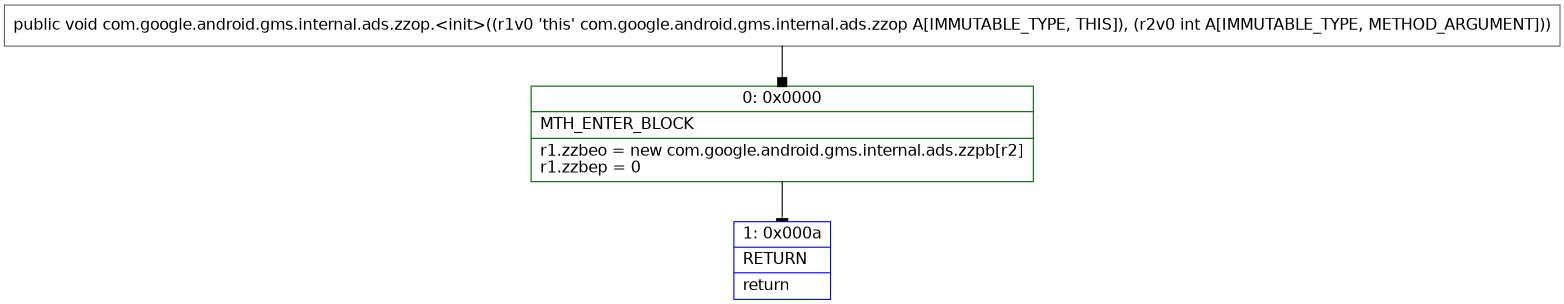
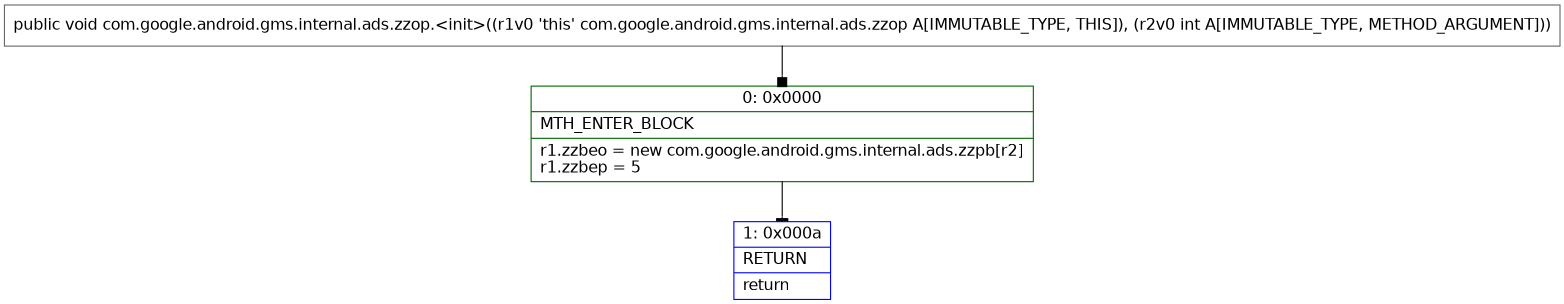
node "0: 0x0000": text "r1.zzbep = 0" -> "r1.zzbep = 5"
